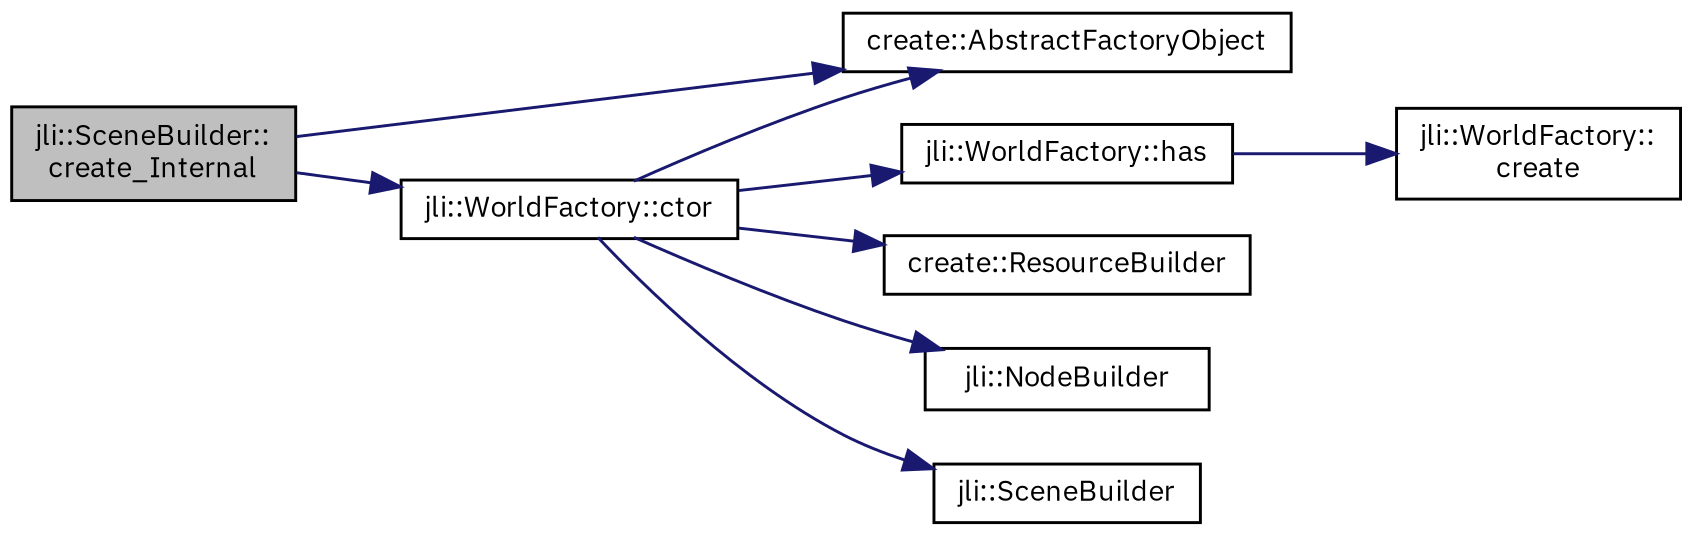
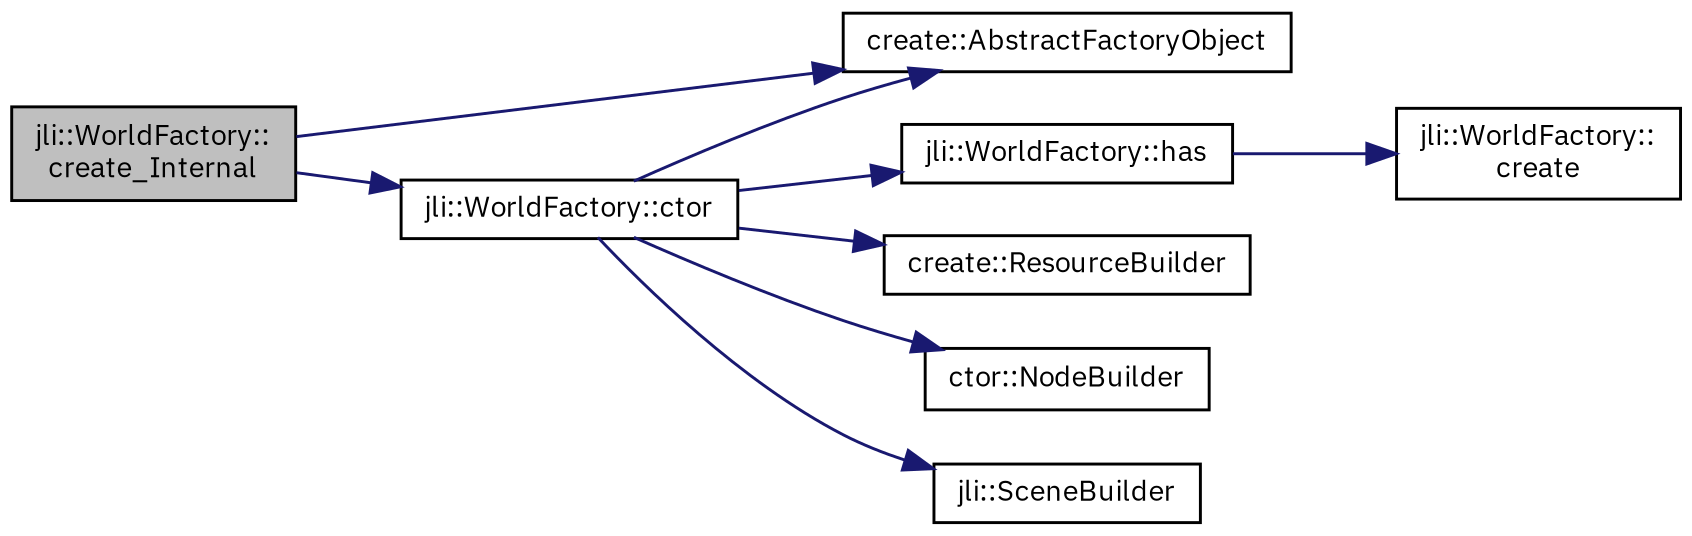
node "jli::SceneBuilder:: create_Internal": label "jli::SceneBuilder:: create_Internal" -> "jli::WorldFactory:: create_Internal"
node "jli::NodeBuilder": label "jli::NodeBuilder" -> "ctor::NodeBuilder"
